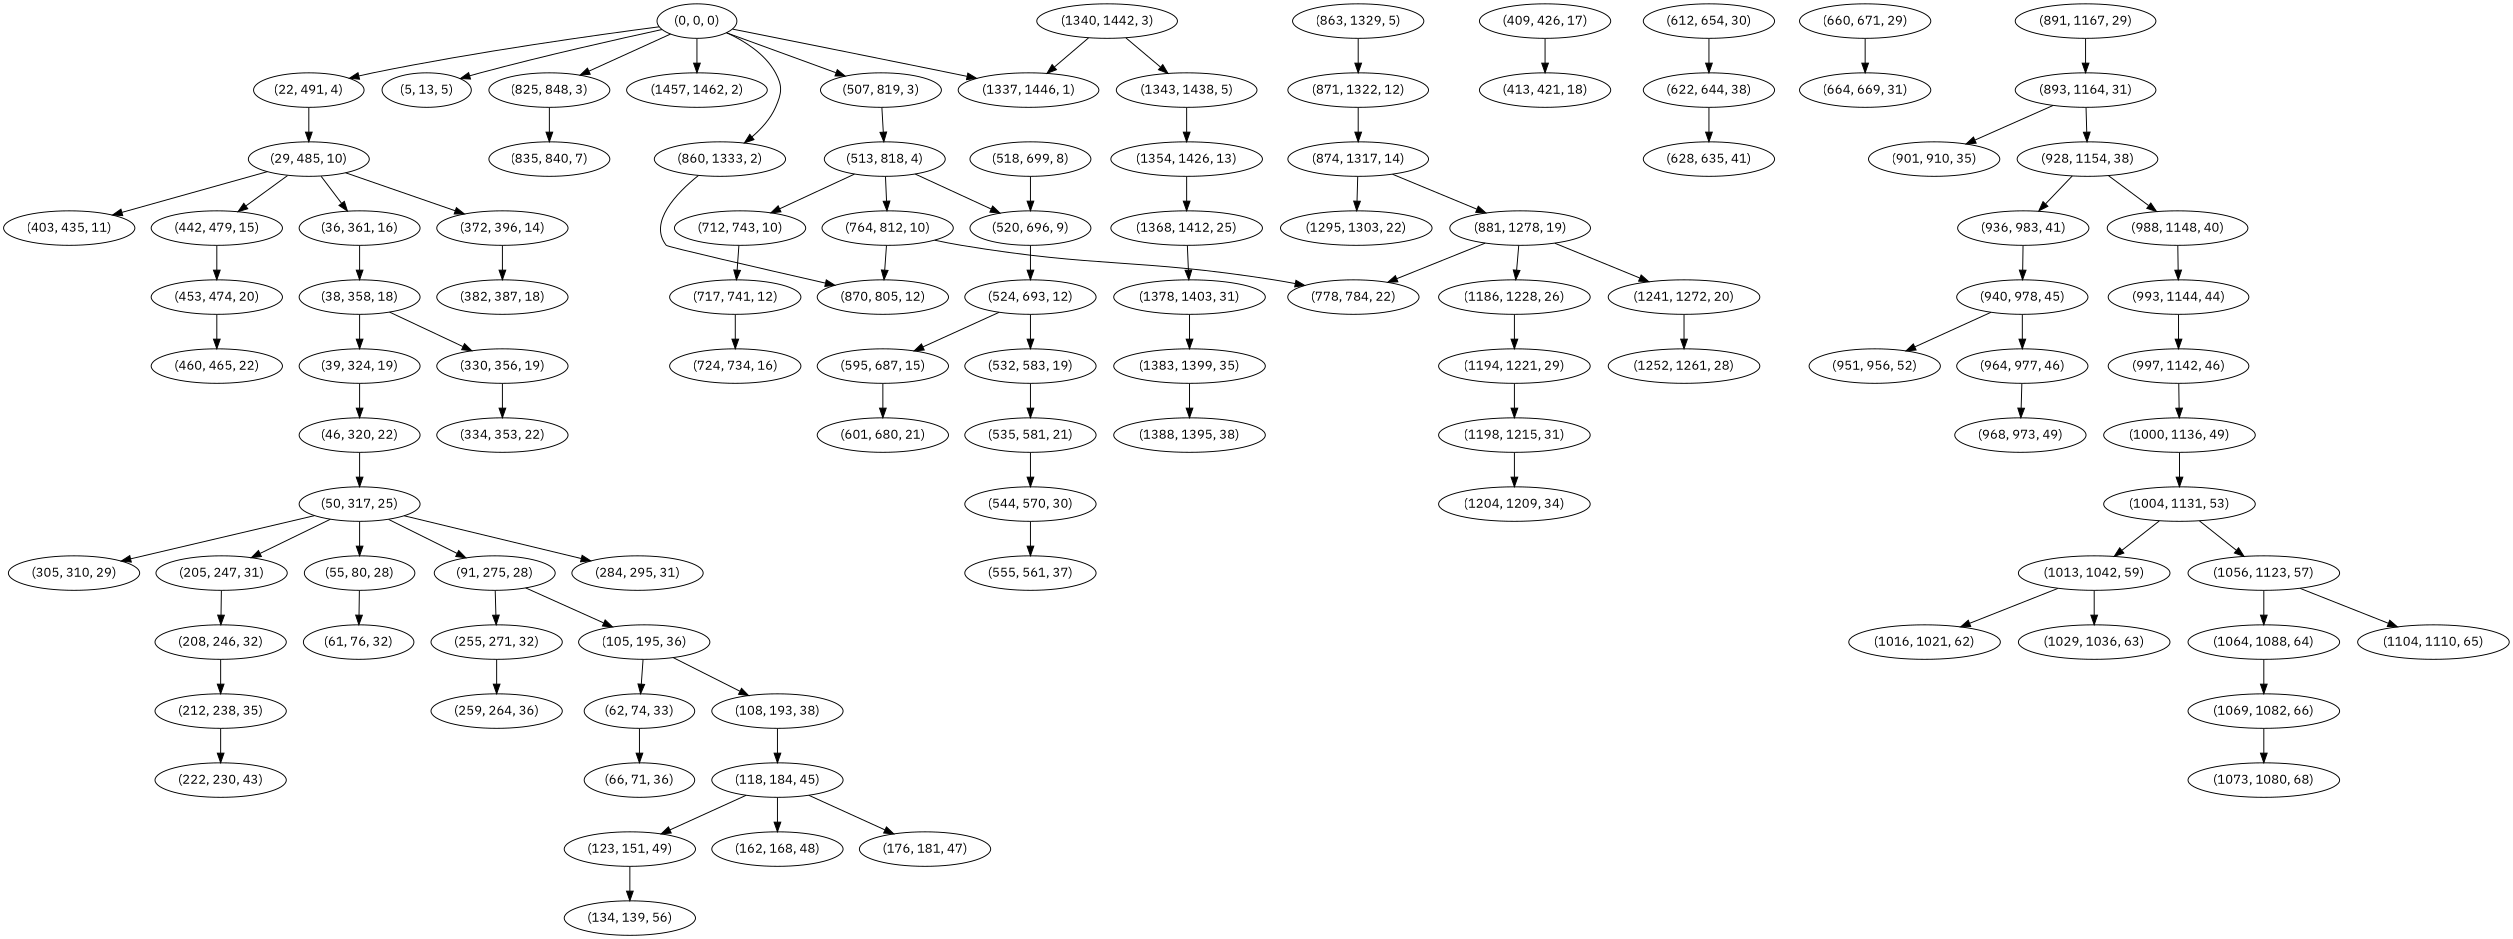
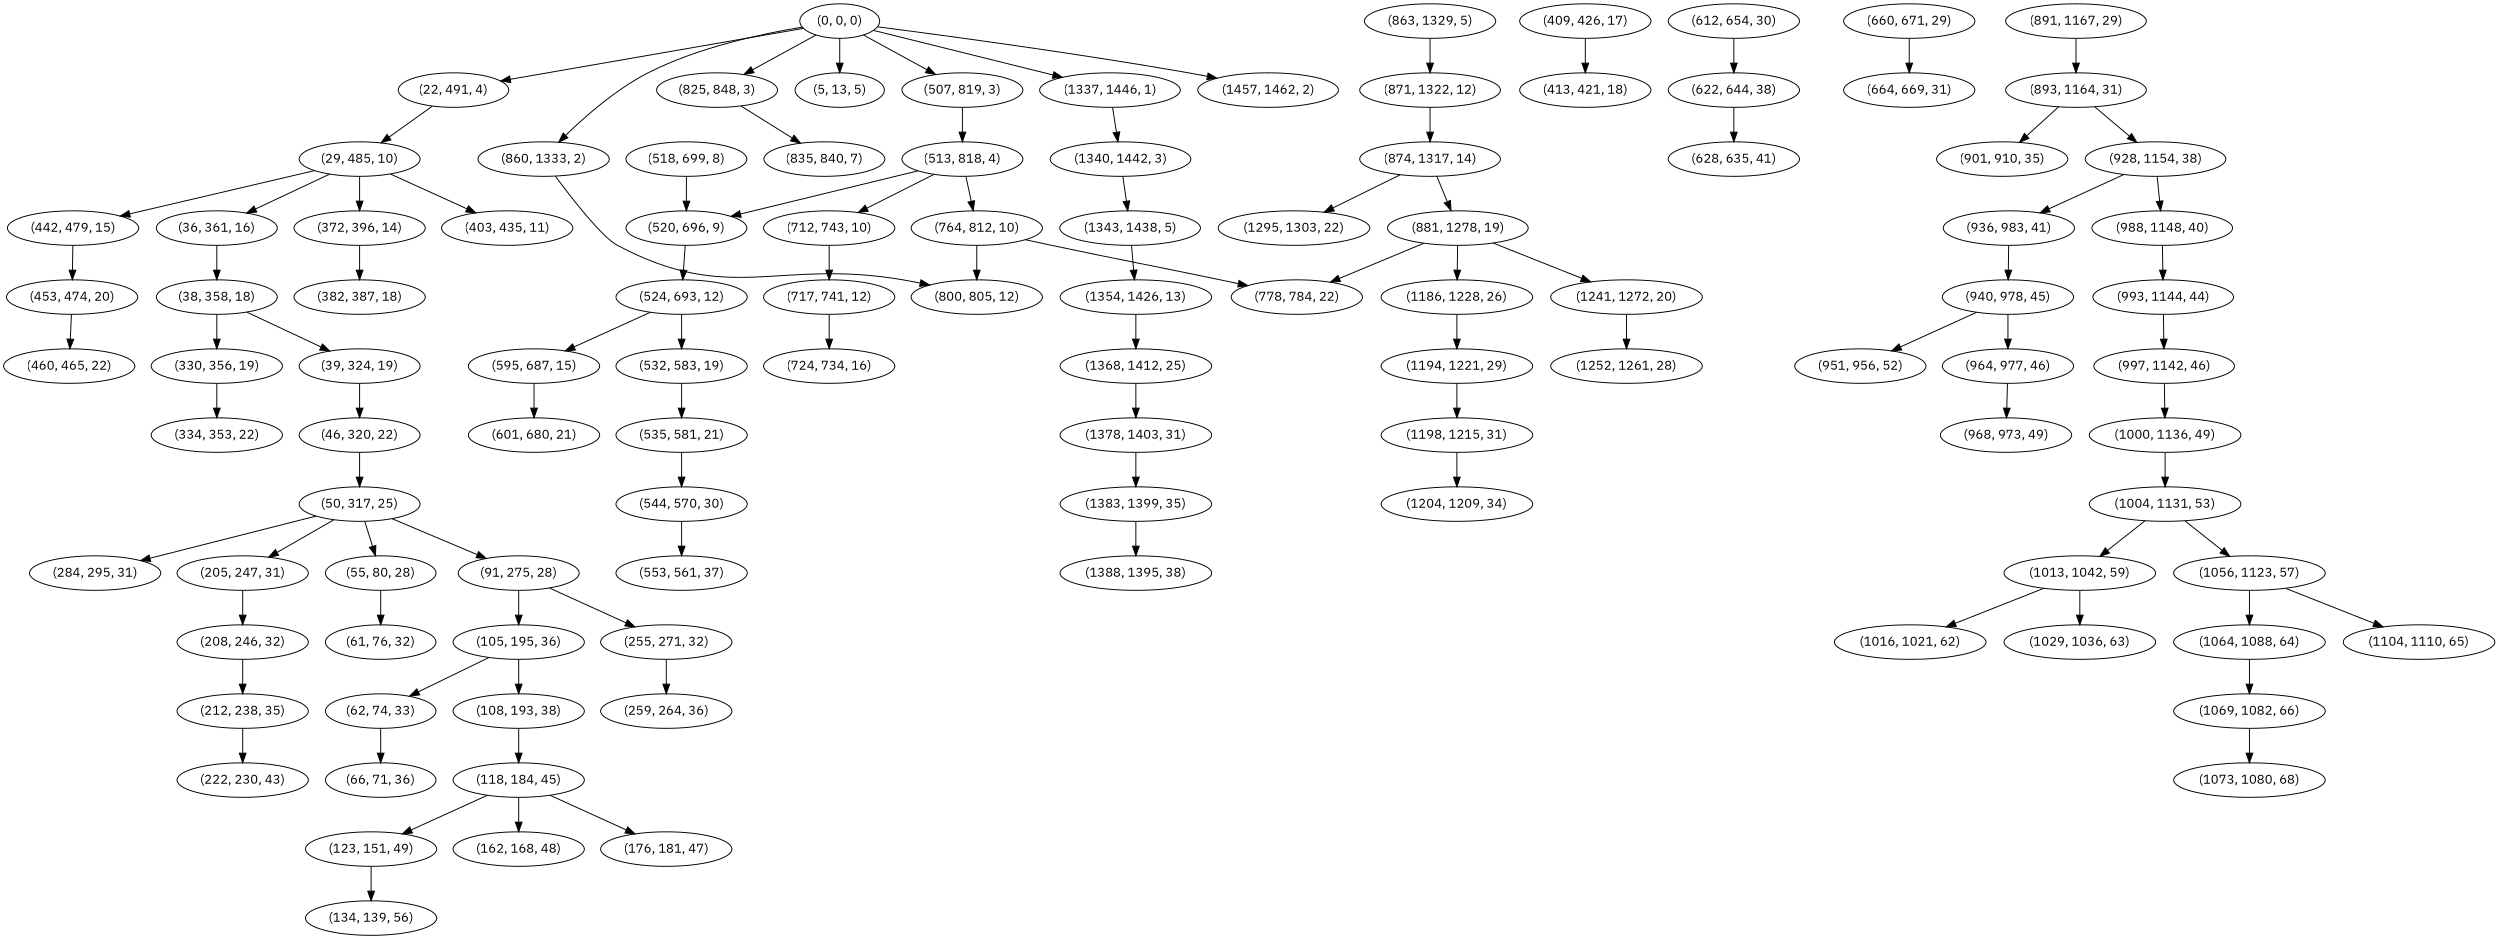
edge "(1340, 1442, 3)" -> "(1337, 1446, 1)": reversed
node "(870, 805, 12)": label "(870, 805, 12)" -> "(800, 805, 12)"
node "(305, 310, 29)": removed
node "(555, 561, 37)": label "(555, 561, 37)" -> "(553, 561, 37)"
